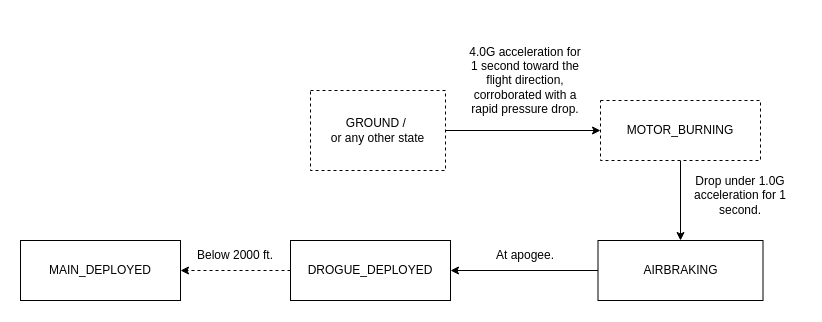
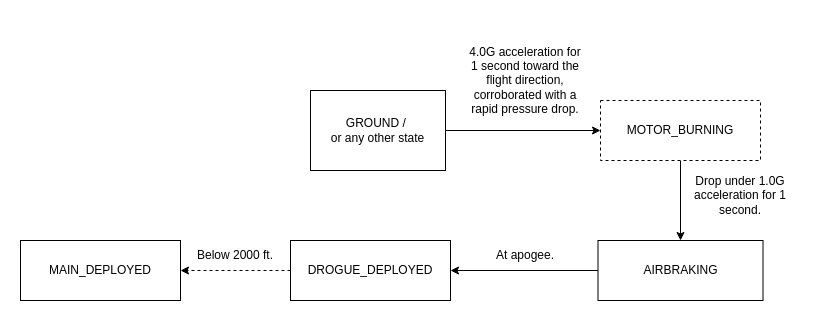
node "GROUND / or any other state": style dashed -> solid
